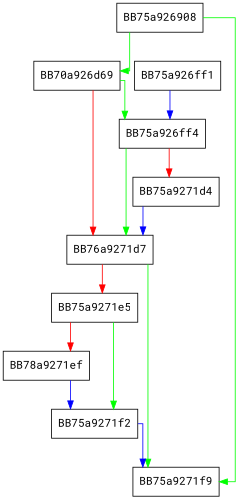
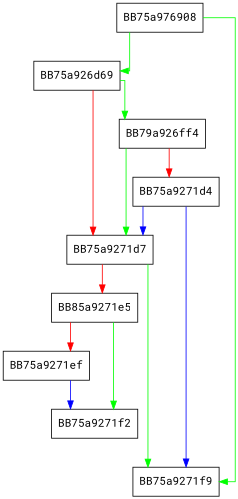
node "BB75a926908": label "BB75a926908" -> "BB75a976908"
node "BB70a926d69": label "BB70a926d69" -> "BB75a926d69"
node "BB75a926ff1": removed
node "BB75a926ff4": label "BB75a926ff4" -> "BB79a926ff4"
node "BB76a9271d7": label "BB76a9271d7" -> "BB75a9271d7"
node "BB75a9271e5": label "BB75a9271e5" -> "BB85a9271e5"
node "BB78a9271ef": label "BB78a9271ef" -> "BB75a9271ef"
edge "BB75a9271f2" -> "BB75a9271f9": now "BB75a9271d4" -> "BB75a9271f9"
